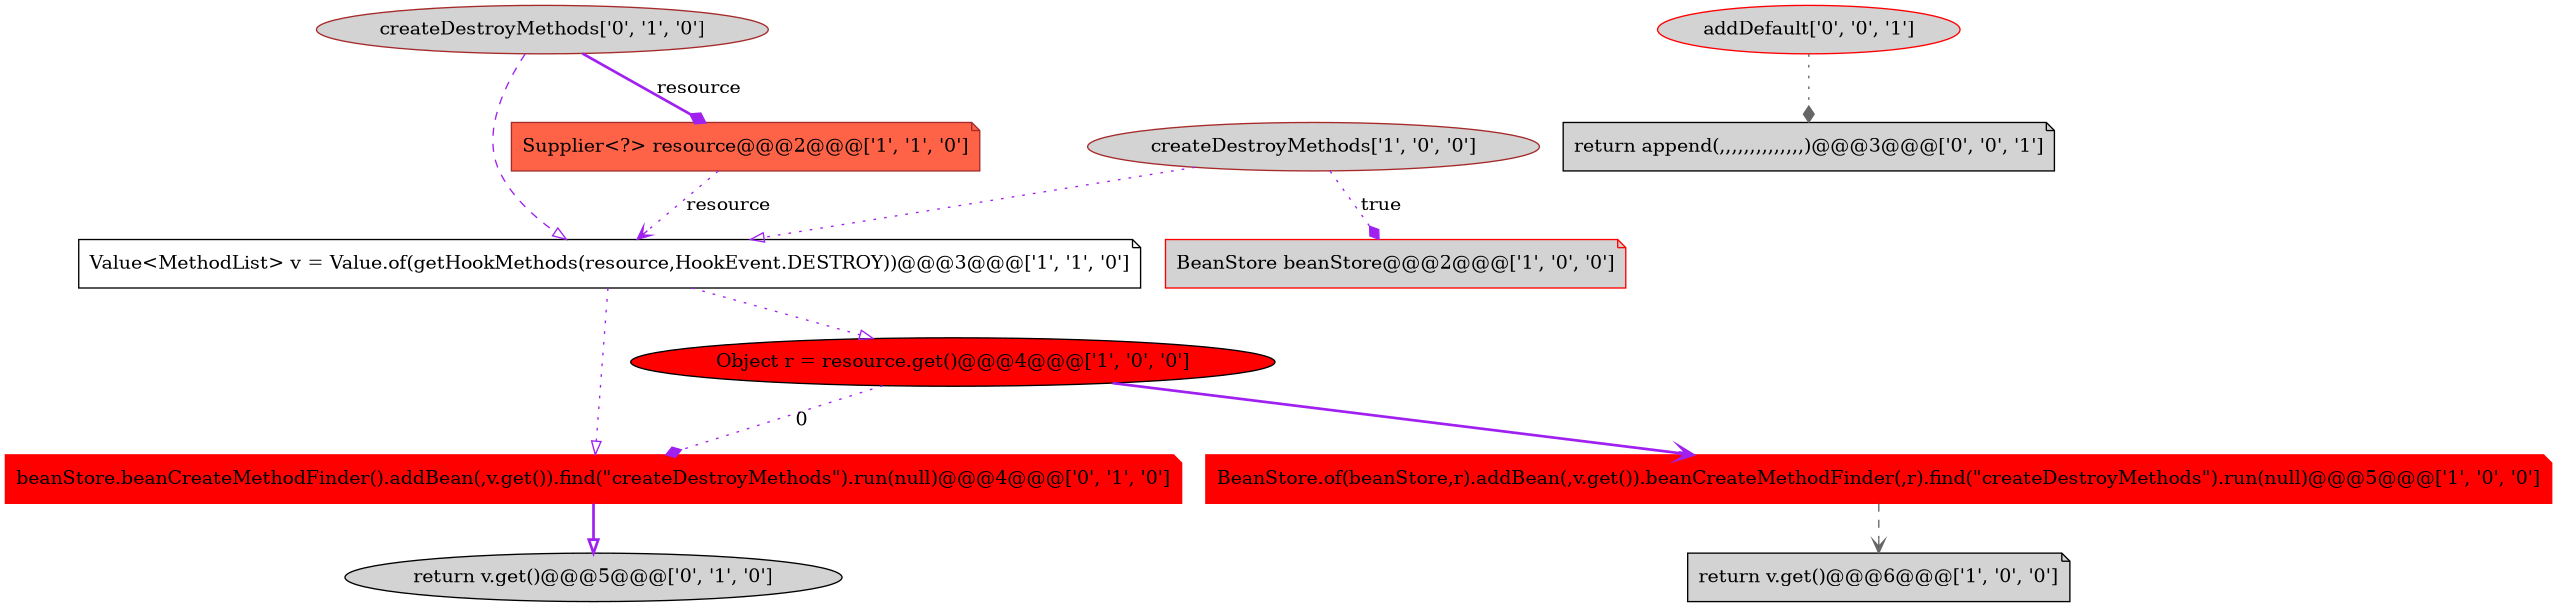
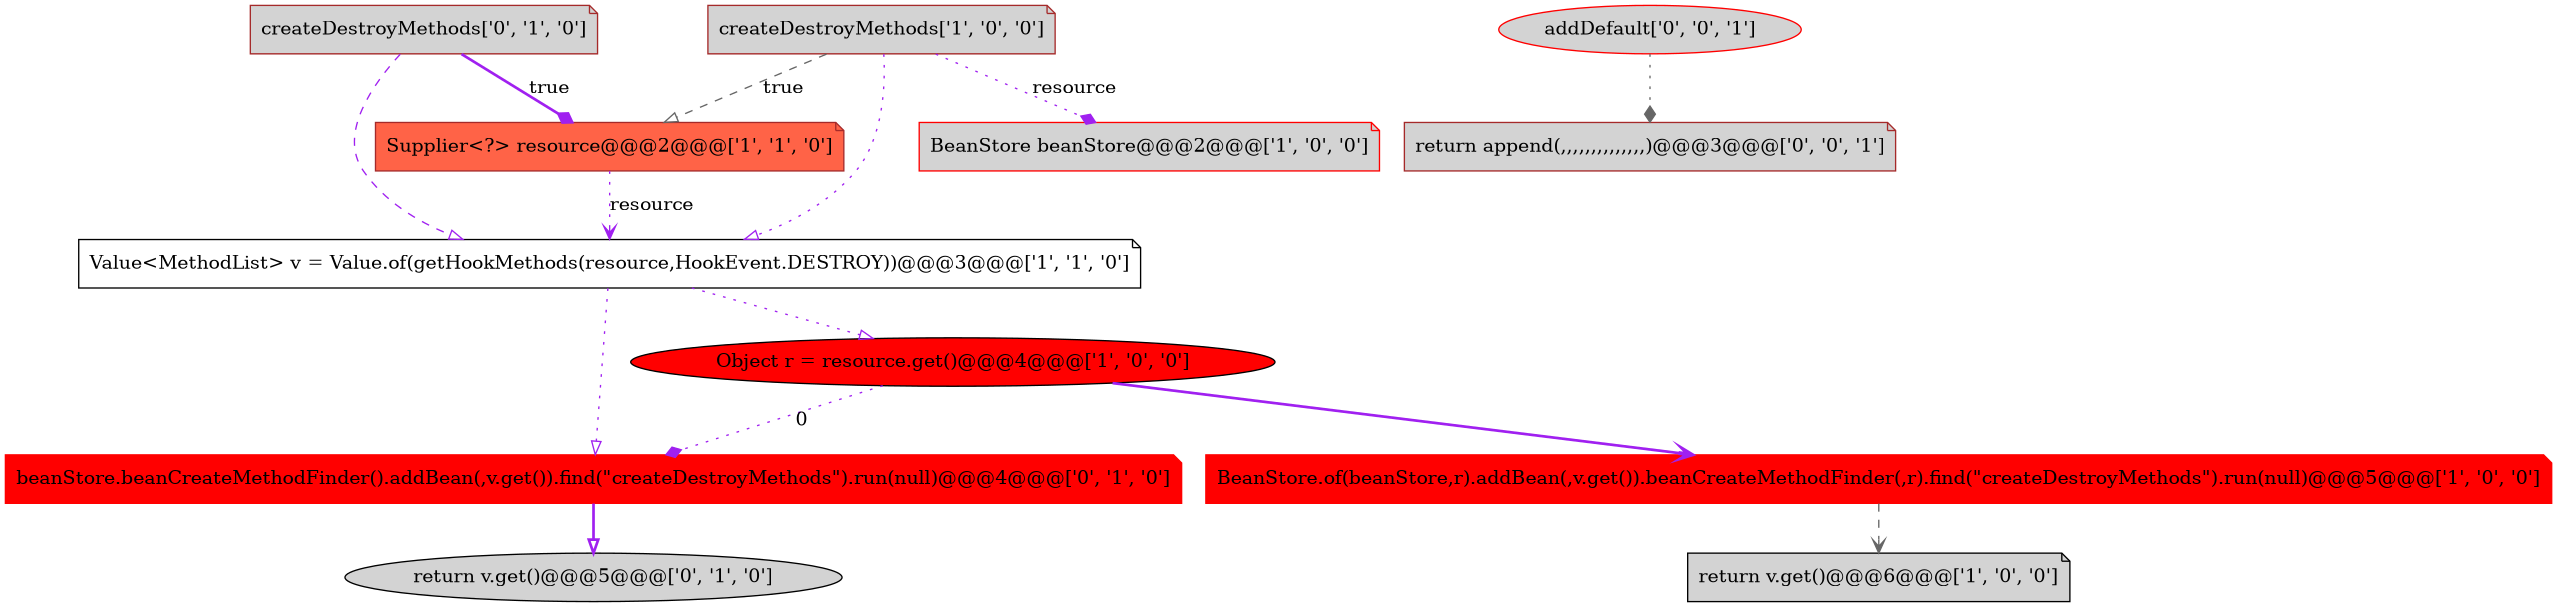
node "createDestroyMethods['0', '1', '0']": shape ellipse -> note
edge "createDestroyMethods['1', '0', '0']" -> "Supplier<?> resource@@@2@@@['1', '1', '0']": added, label "true"
edge "createDestroyMethods['0', '1', '0']" -> "Supplier<?> resource@@@2@@@['1', '1', '0']": label "resource" -> "true"
node "createDestroyMethods['1', '0', '0']": shape ellipse -> note
node "return append(,,,,,,,,,,,,,,)@@@3@@@['0', '0', '1']": color black -> brown
edge "createDestroyMethods['1', '0', '0']" -> "BeanStore beanStore@@@2@@@['1', '0', '0']": label "true" -> "resource"
